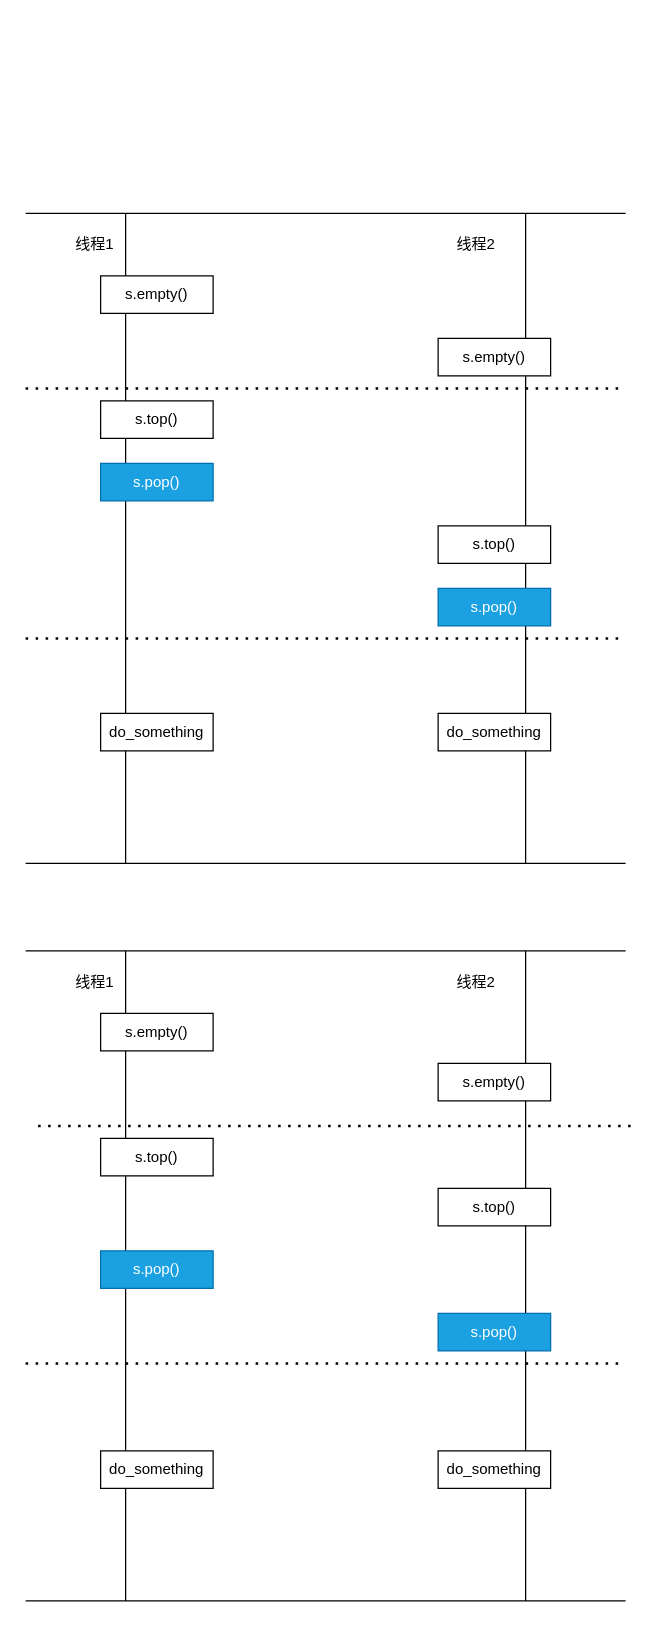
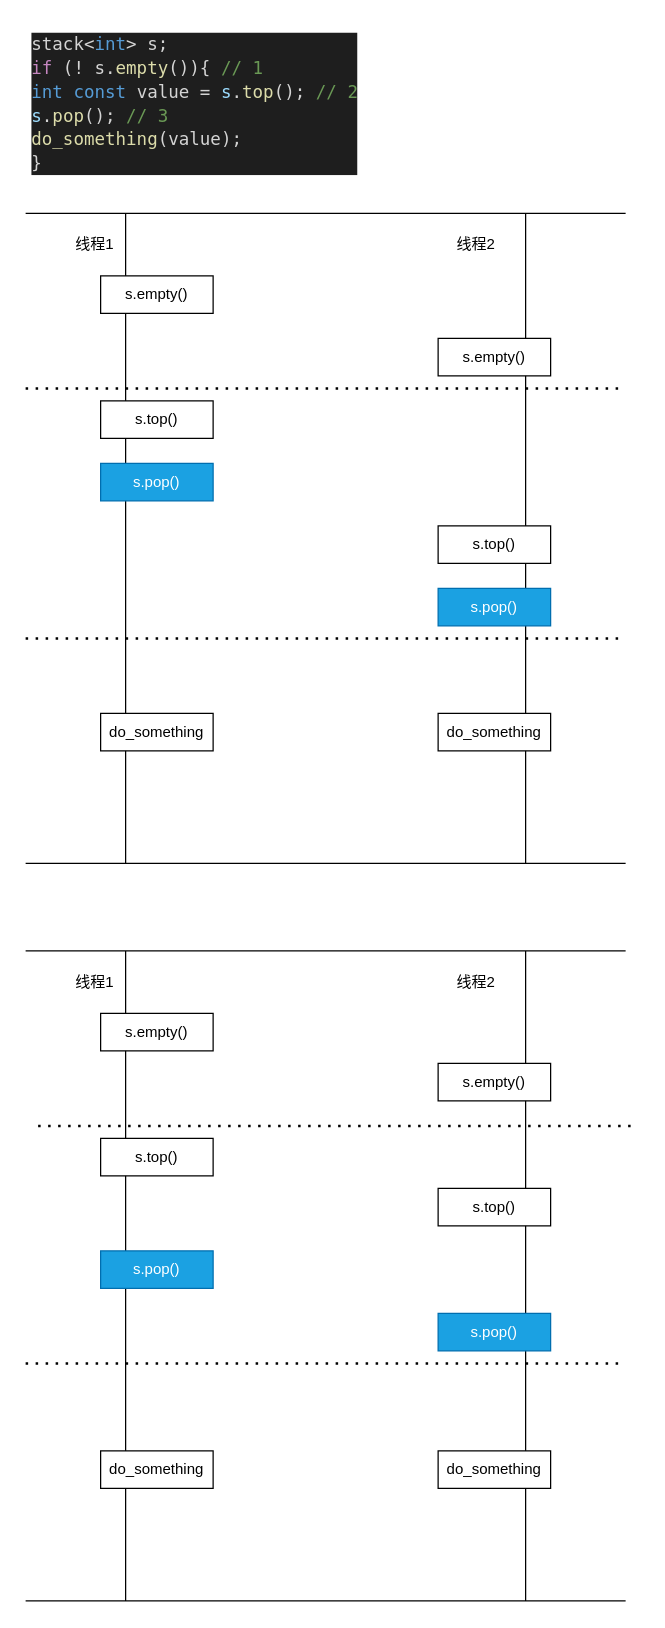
node "stack<int> s; if (! s.empty()){ // 1 int const value = s.top(); // 2 s.pop(); // 3 do_something(value); }": added
